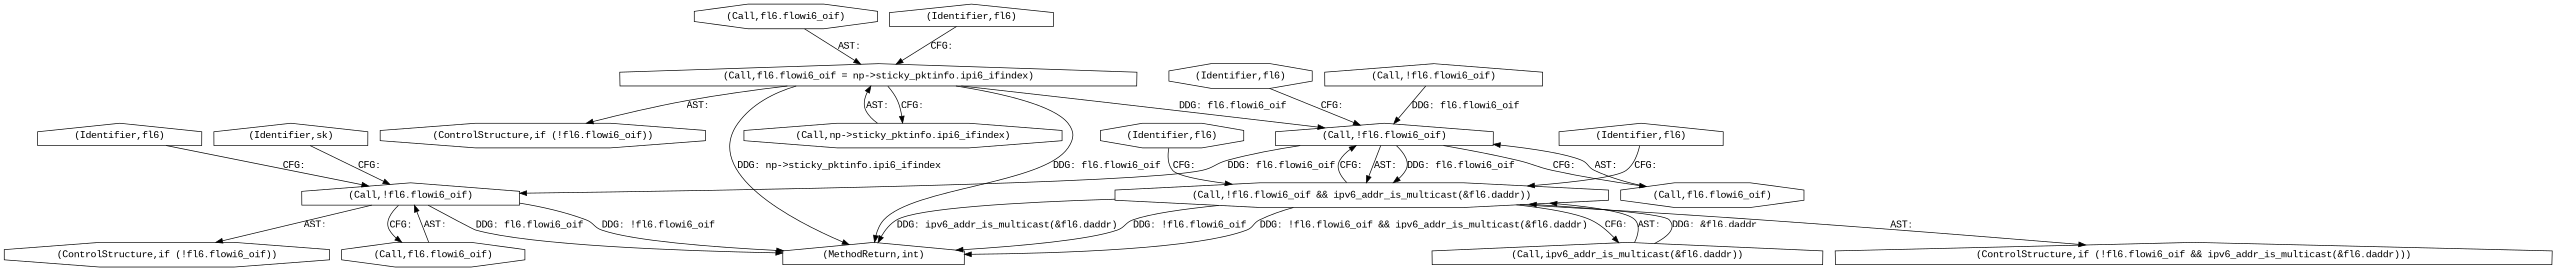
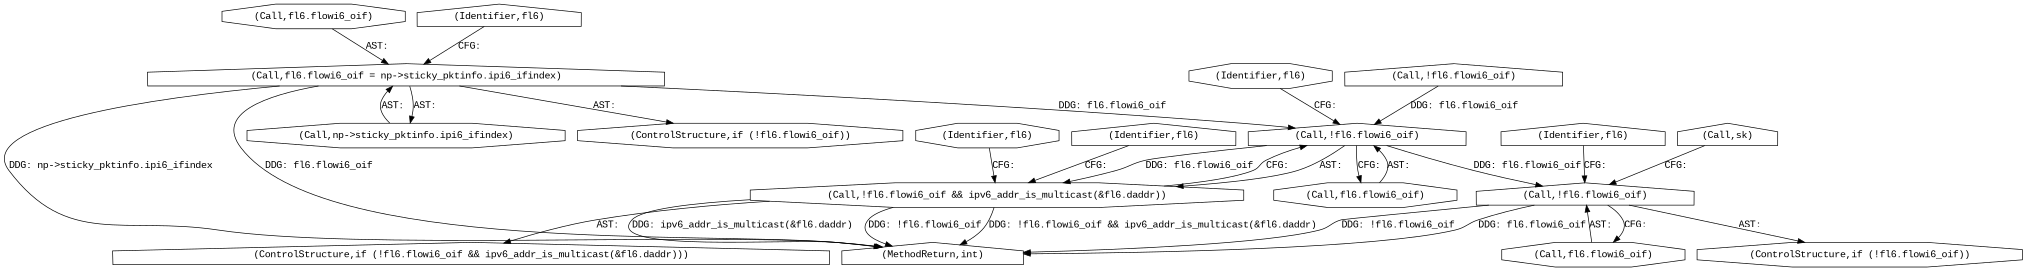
edge "(Call,fl6.flowi6_oif = np->sticky_pktinfo.ipi6_ifindex)" -> "(Call,np->sticky_pktinfo.ipi6_ifindex)": label "CFG: " -> "AST: "
node "(Identifier,sk)": label "(Identifier,sk)" -> "(Call,sk)"
node "(Call,ipv6_addr_is_multicast(&fl6.daddr))": removed
